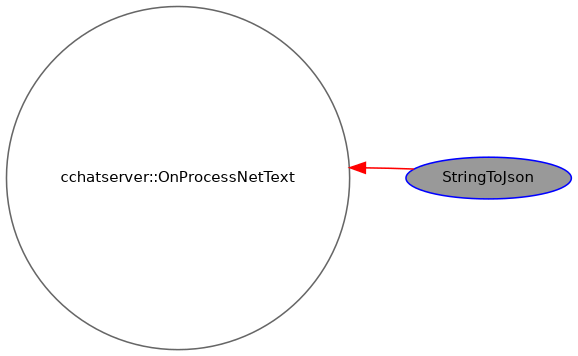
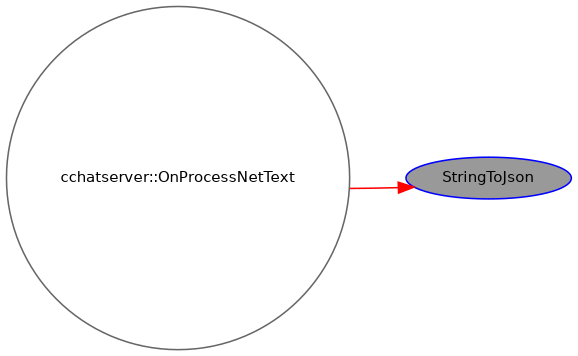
edge "StringToJson" -> "cchatserver::OnProcessNetText": reversed
